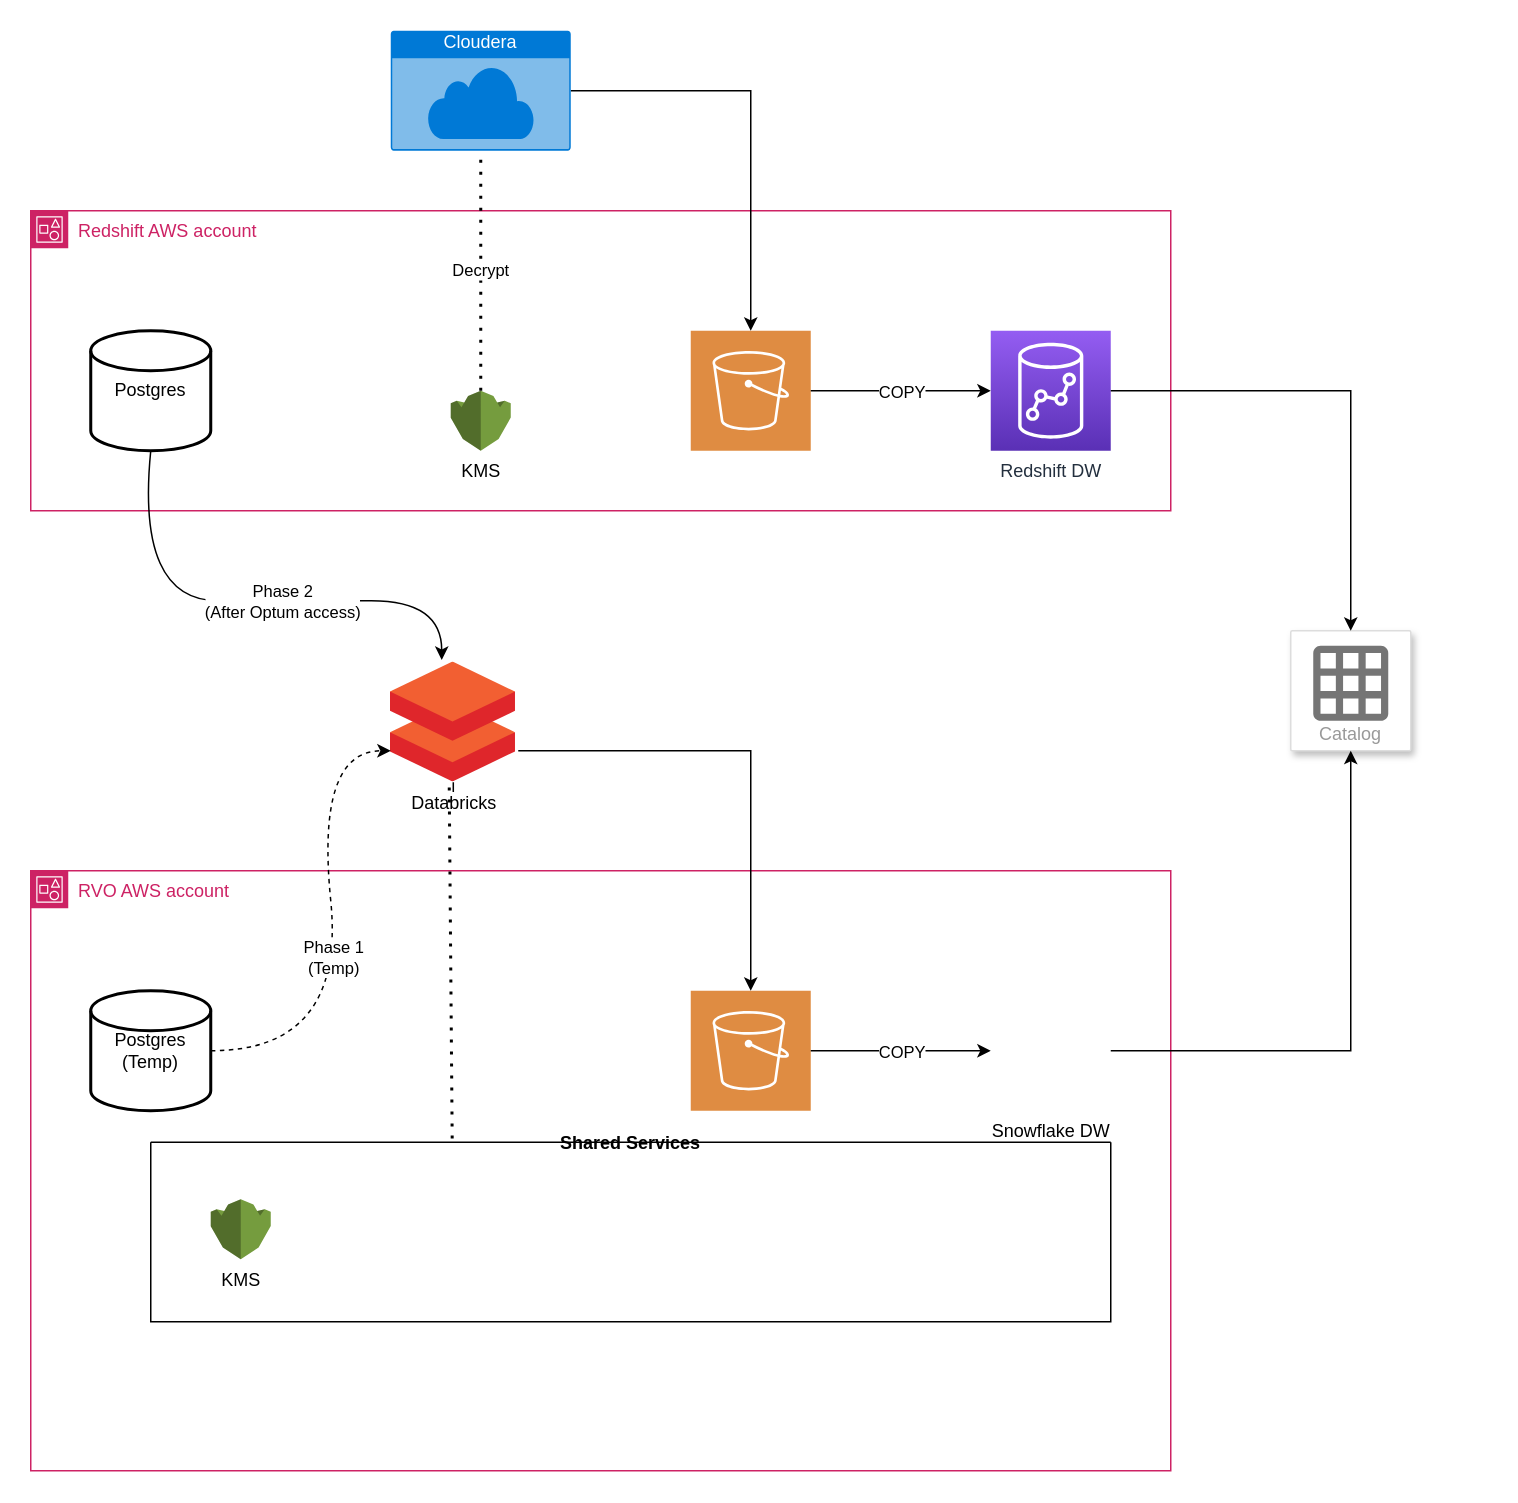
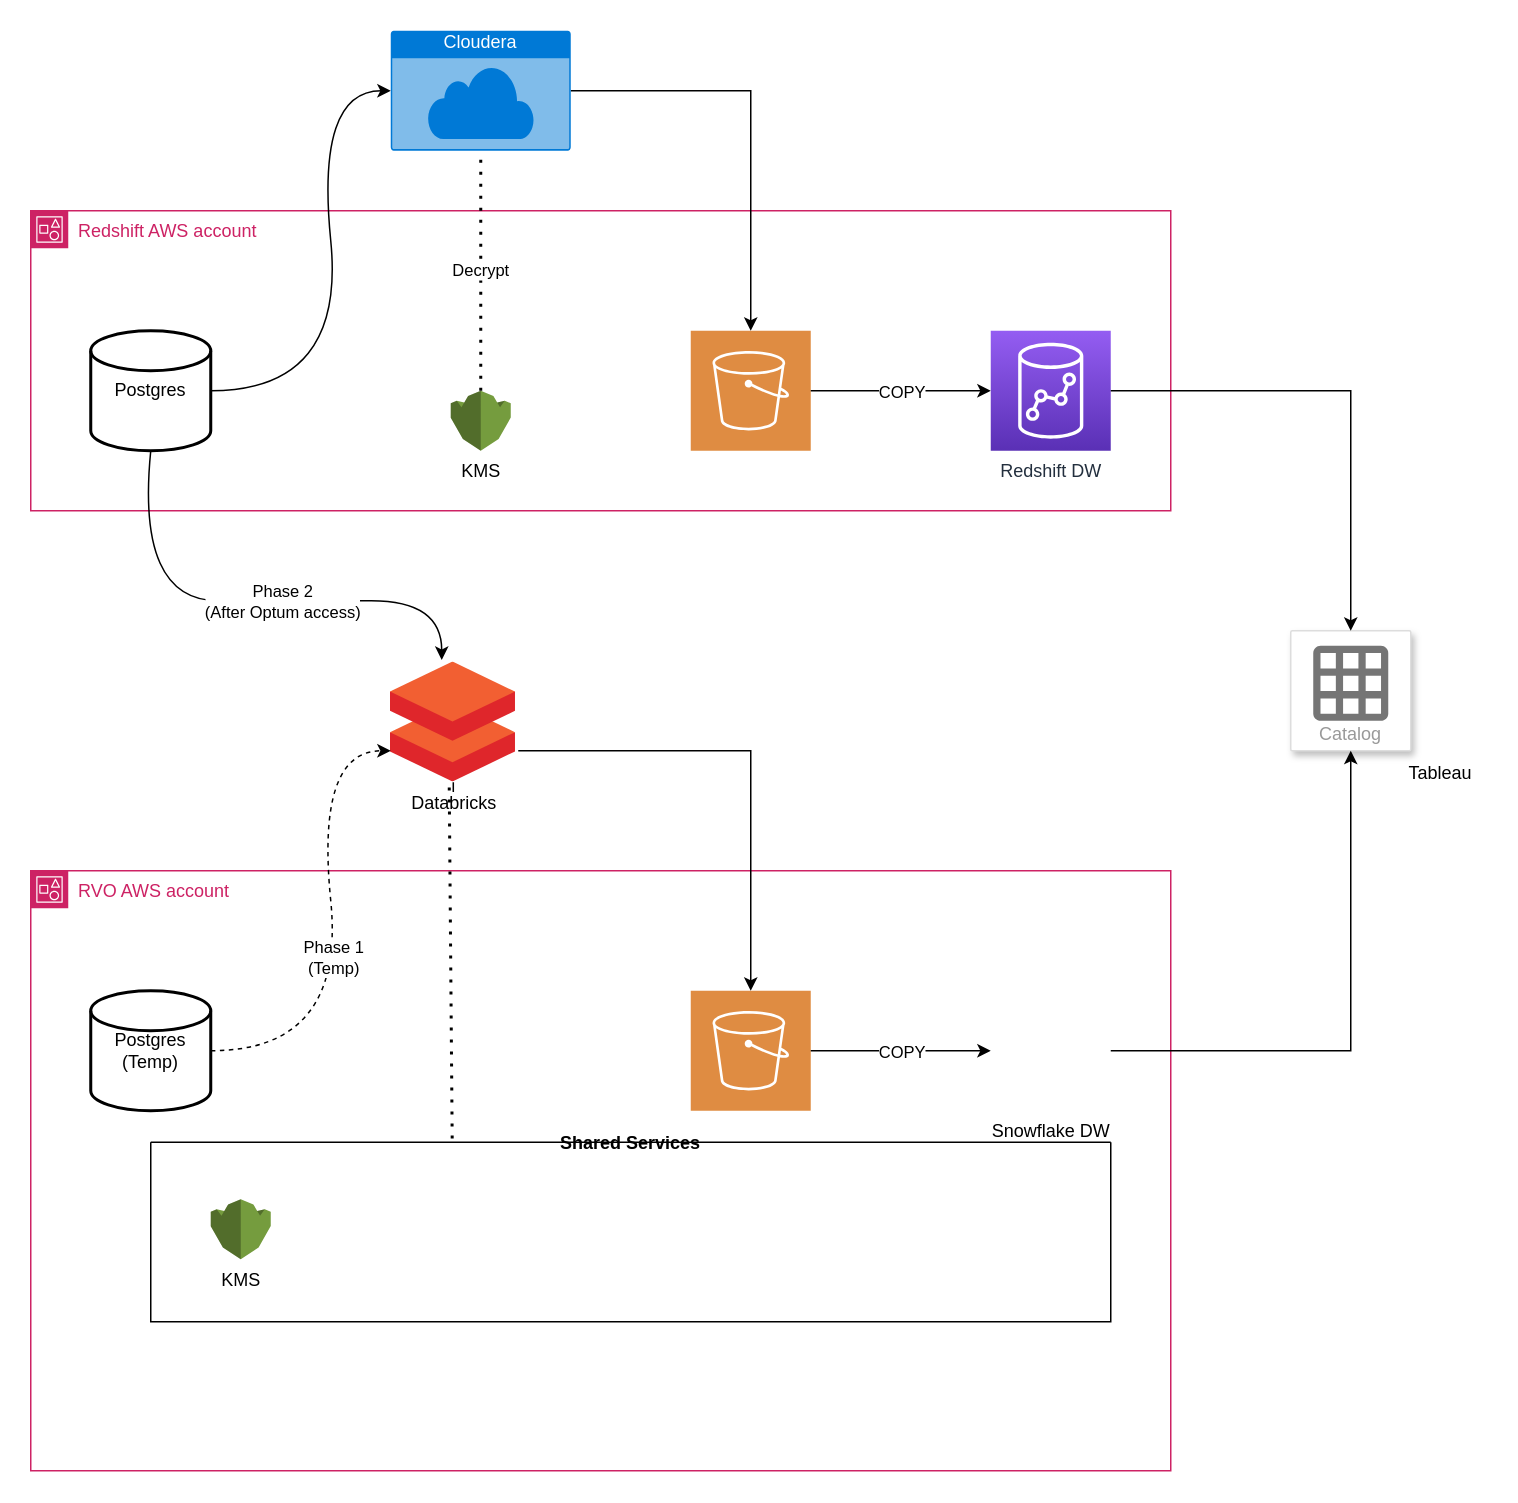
edge "Postgres" -> "Cloudera": added
node "Tableau": added
